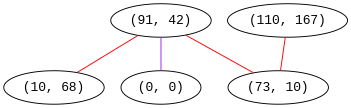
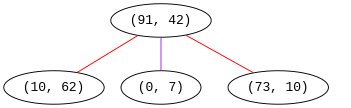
node "(110, 167)": removed
node "(10, 68)": label "(10, 68)" -> "(10, 62)"
node "(0, 0)": label "(0, 0)" -> "(0, 7)"
